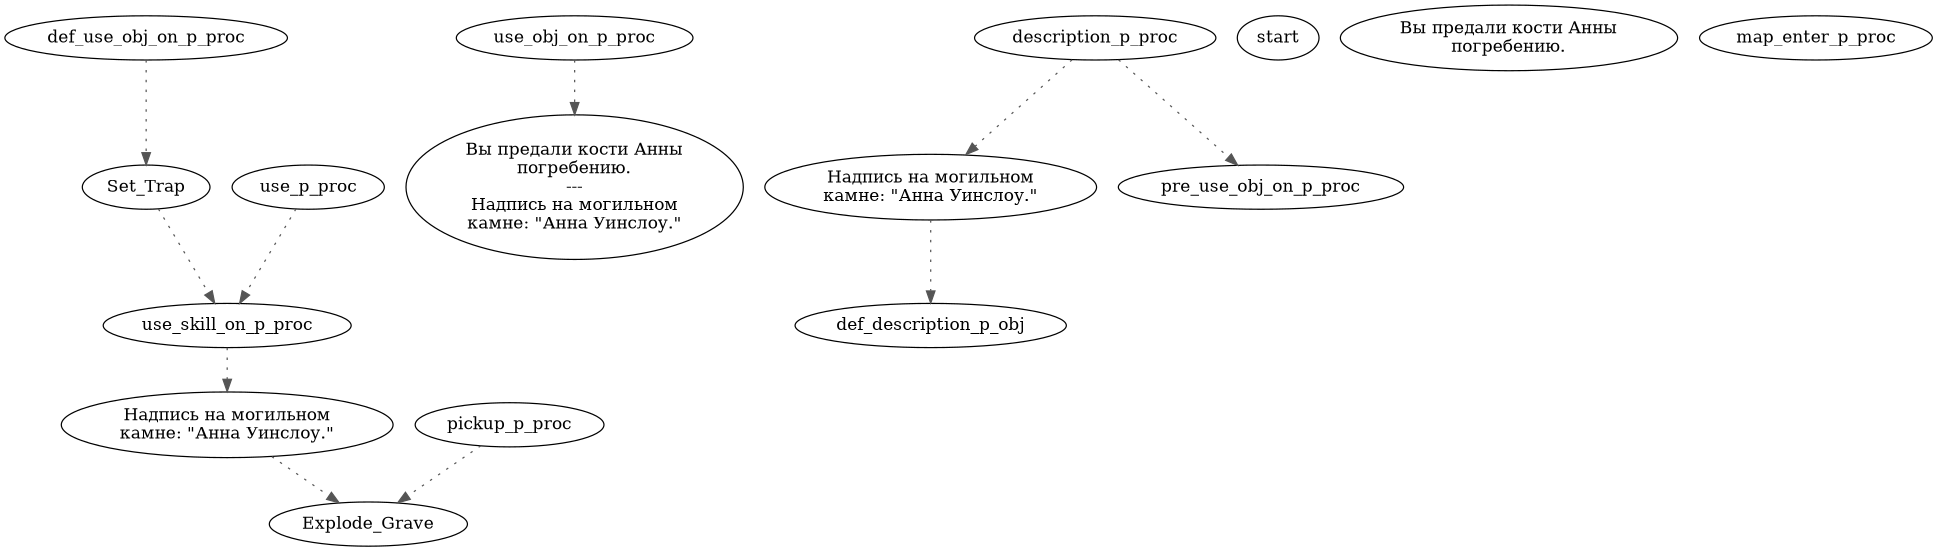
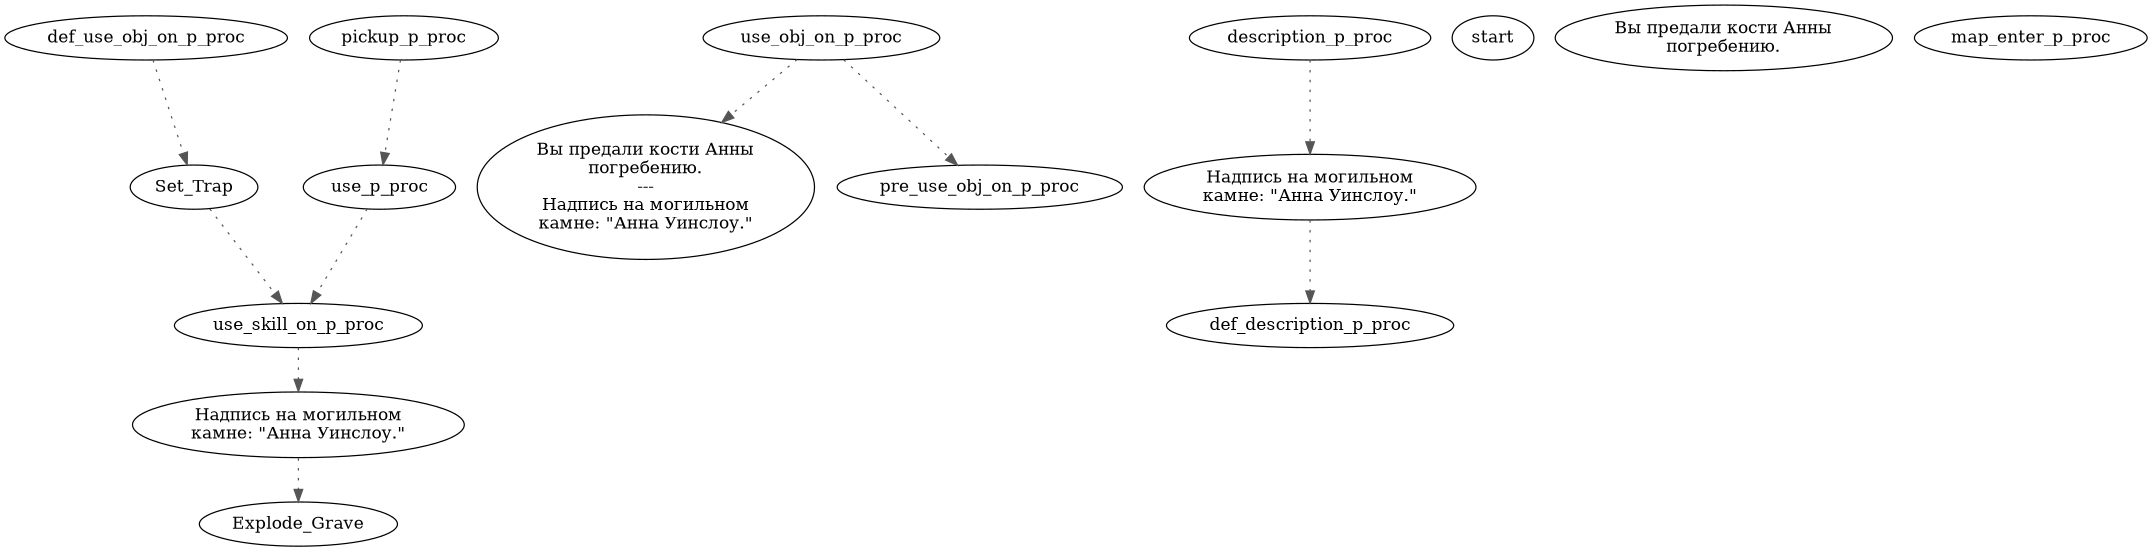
edge "description_p_proc" -> "pre_use_obj_on_p_proc": now "use_obj_on_p_proc" -> "pre_use_obj_on_p_proc"
node "def_description_p_obj": label "def_description_p_obj" -> "def_description_p_proc"
edge "pickup_p_proc" -> "Explode_Grave": now "pickup_p_proc" -> "use_p_proc"
